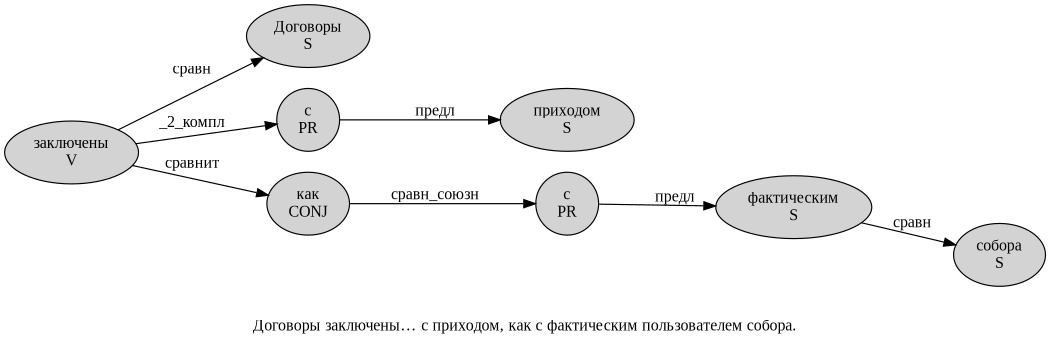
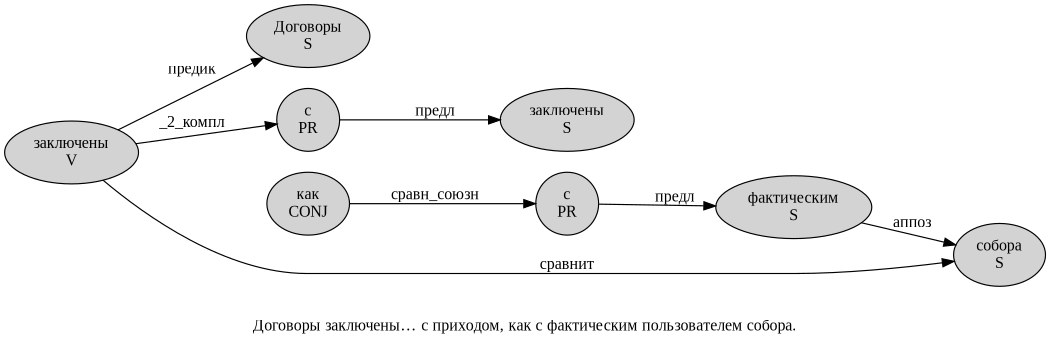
edge "заключены V" -> "Договоры S": label "сравн" -> "предик"
node "приходом S": label "приходом S" -> "заключены S"
edge "заключены V" -> "как CONJ": now "заключены V" -> "собора S"
edge "фактическим S" -> "собора S": label "сравн" -> "аппоз"
